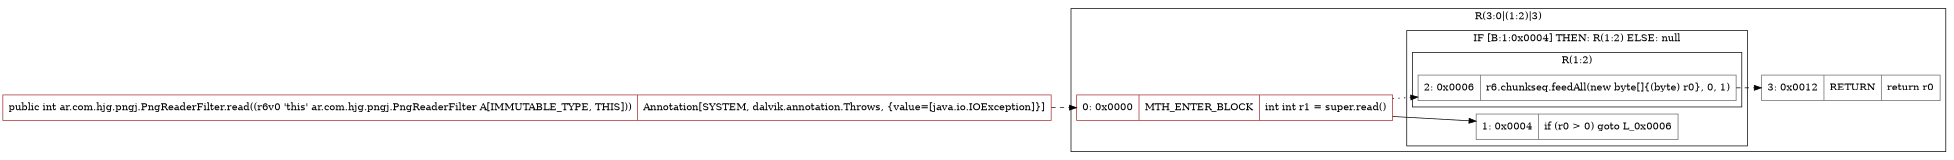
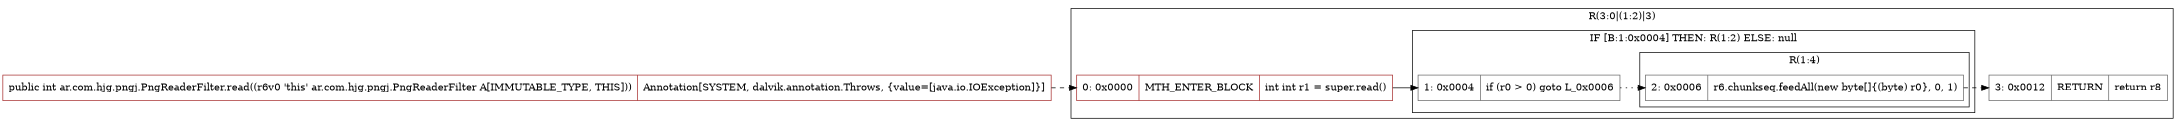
cluster "R(1:2)": label "R(1:2)" -> "R(1:4)"
node "3: 0x0012": text "return r0" -> "return r8"
edge "0: 0x0000" -> "2: 0x0006": now "1: 0x0004" -> "2: 0x0006"
